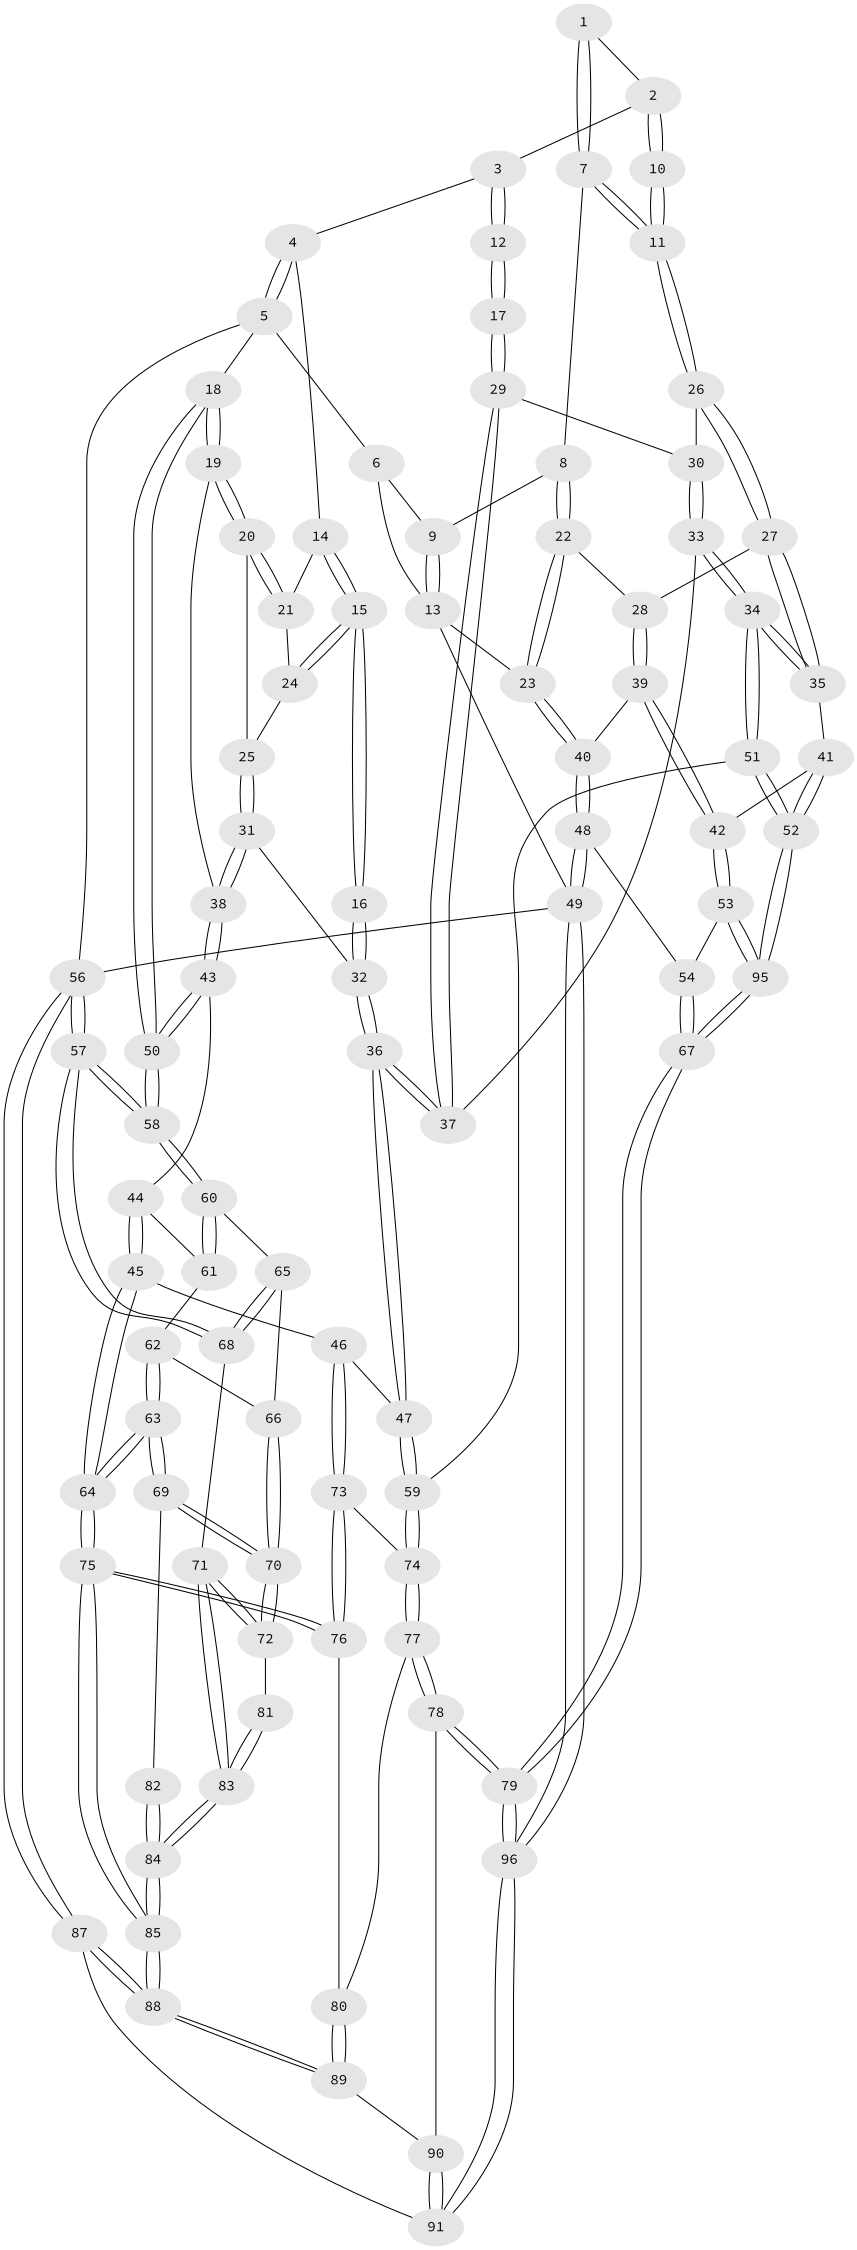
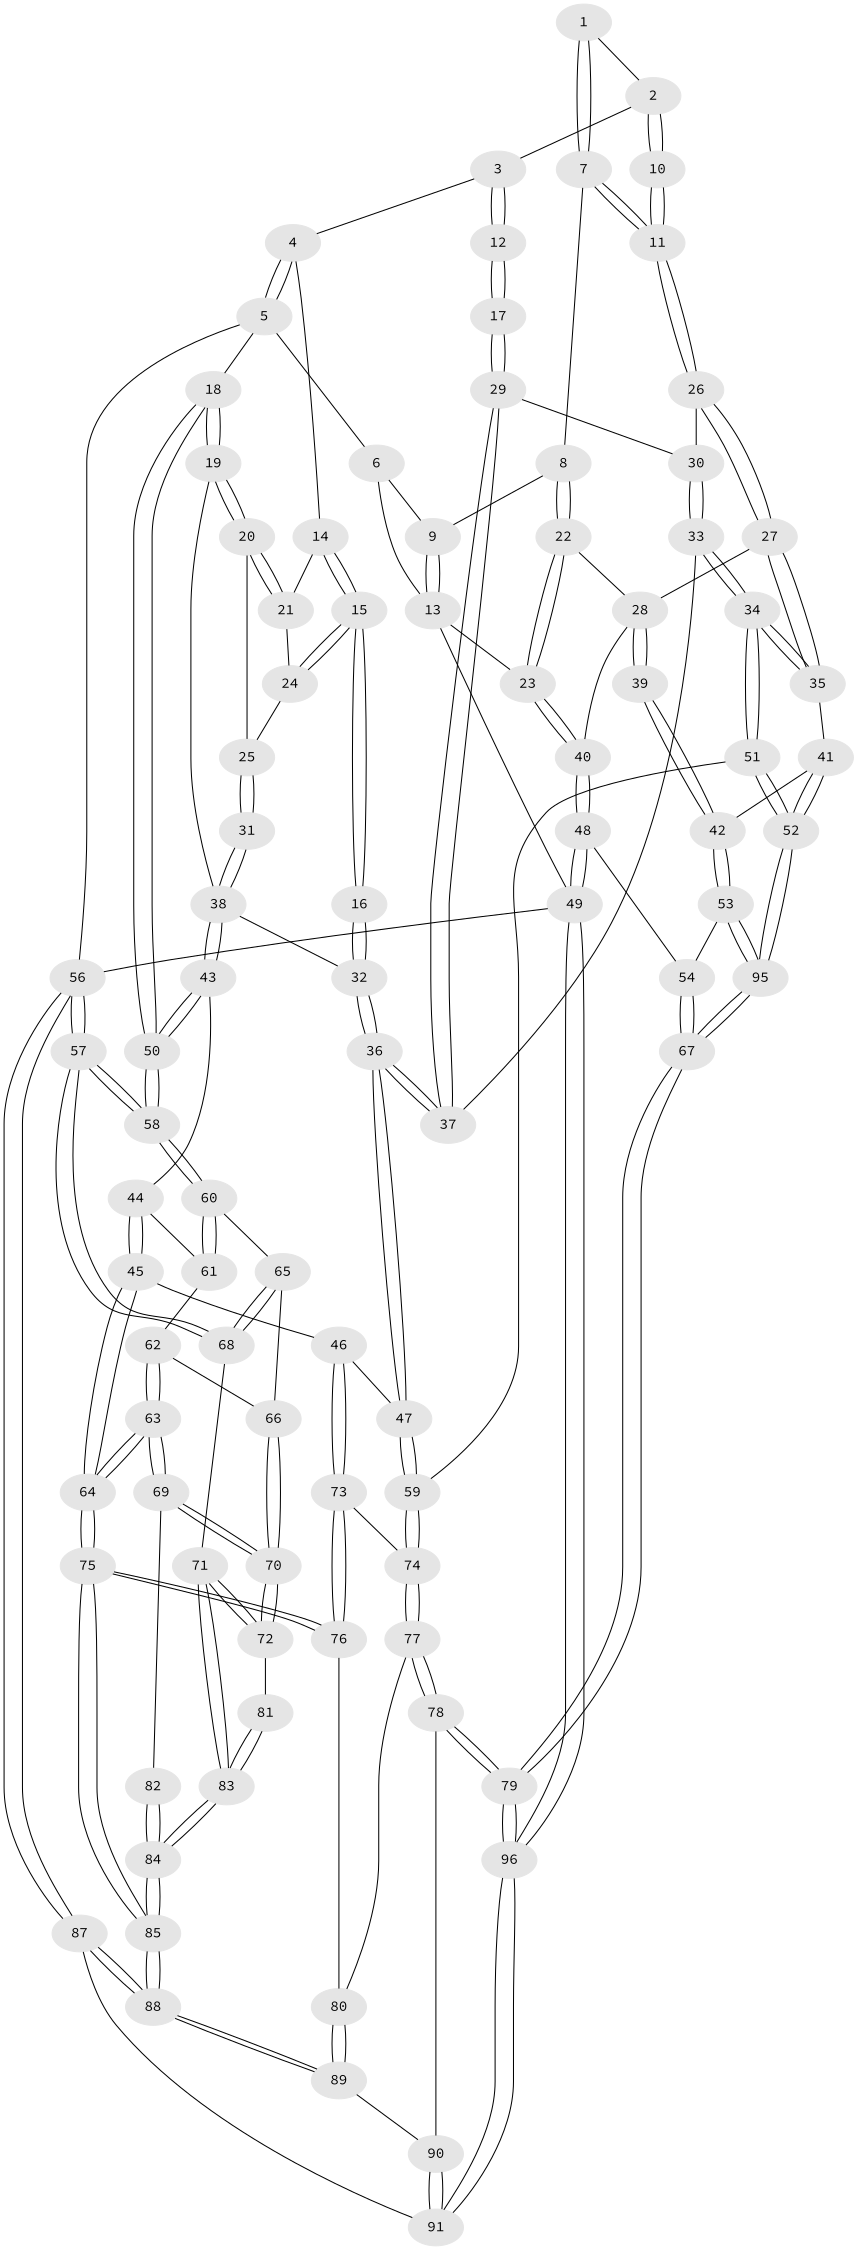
edge "39" -- "40": now "28" -- "40"
edge "31" -- "32": now "38" -- "32"
